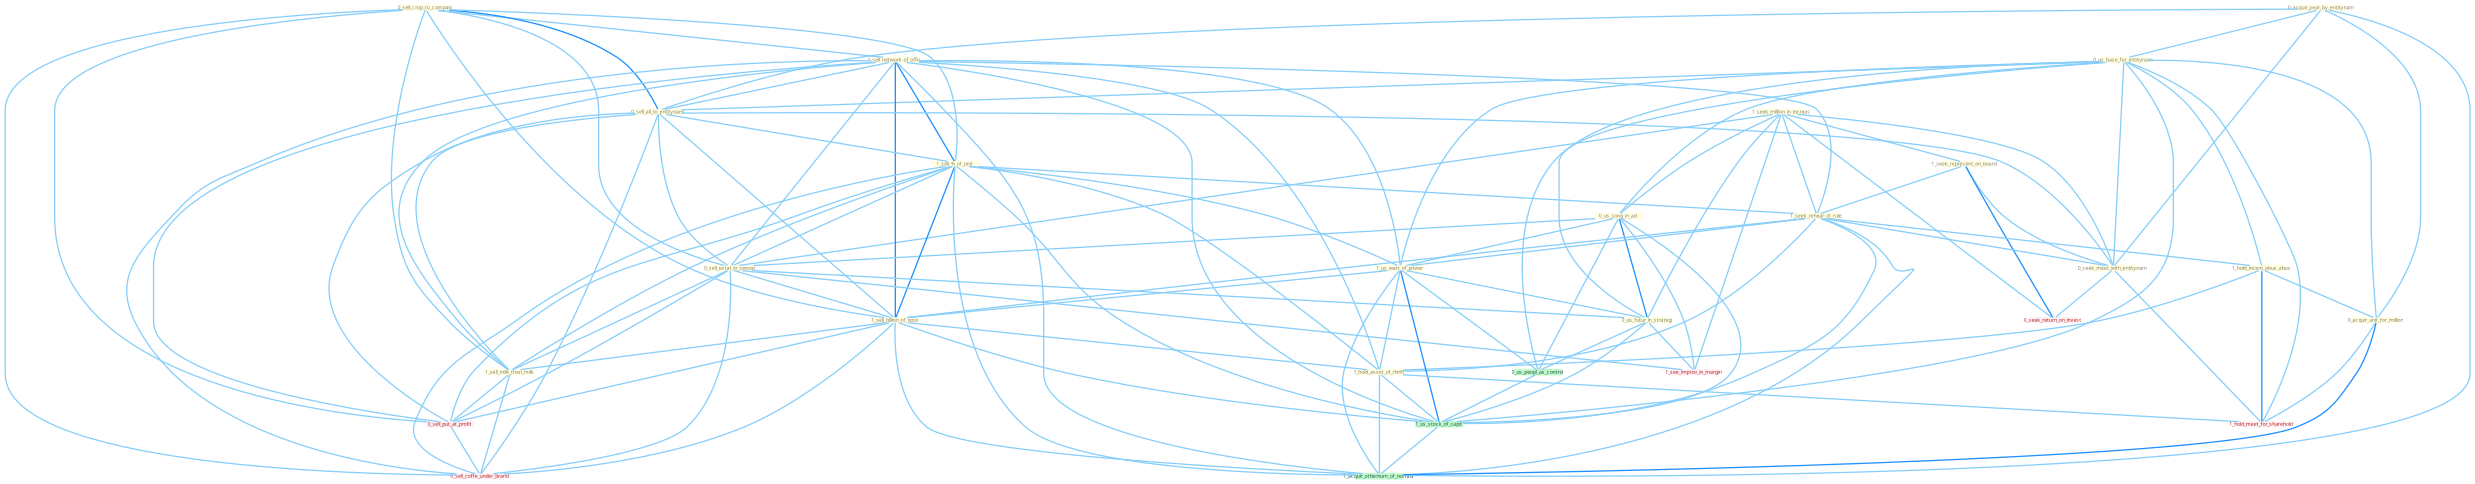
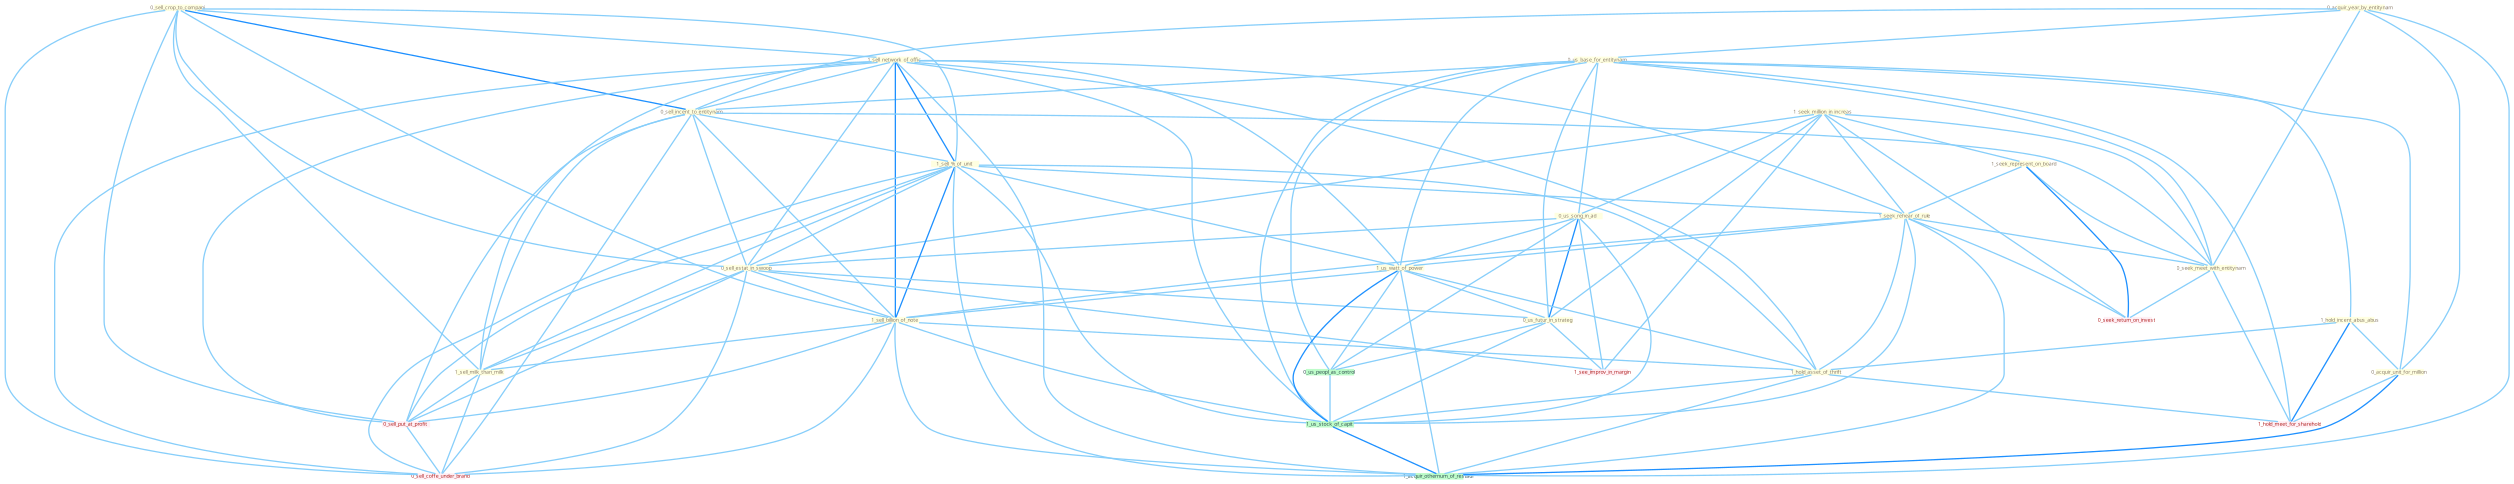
node "0_sell_all_to_entitynam": label "0_sell_all_to_entitynam" -> "0_sell_incent_to_entitynam"
edge "1_seek_rehear_of_rule" -- "1_hold_incent_abus_abus": now "1_seek_rehear_of_rule" -- "0_seek_return_on_invest"
edge "1_us_stock_of_capit" -- "1_acquir_othernum_of_restaur": color #87cefa -> #1e90ff
